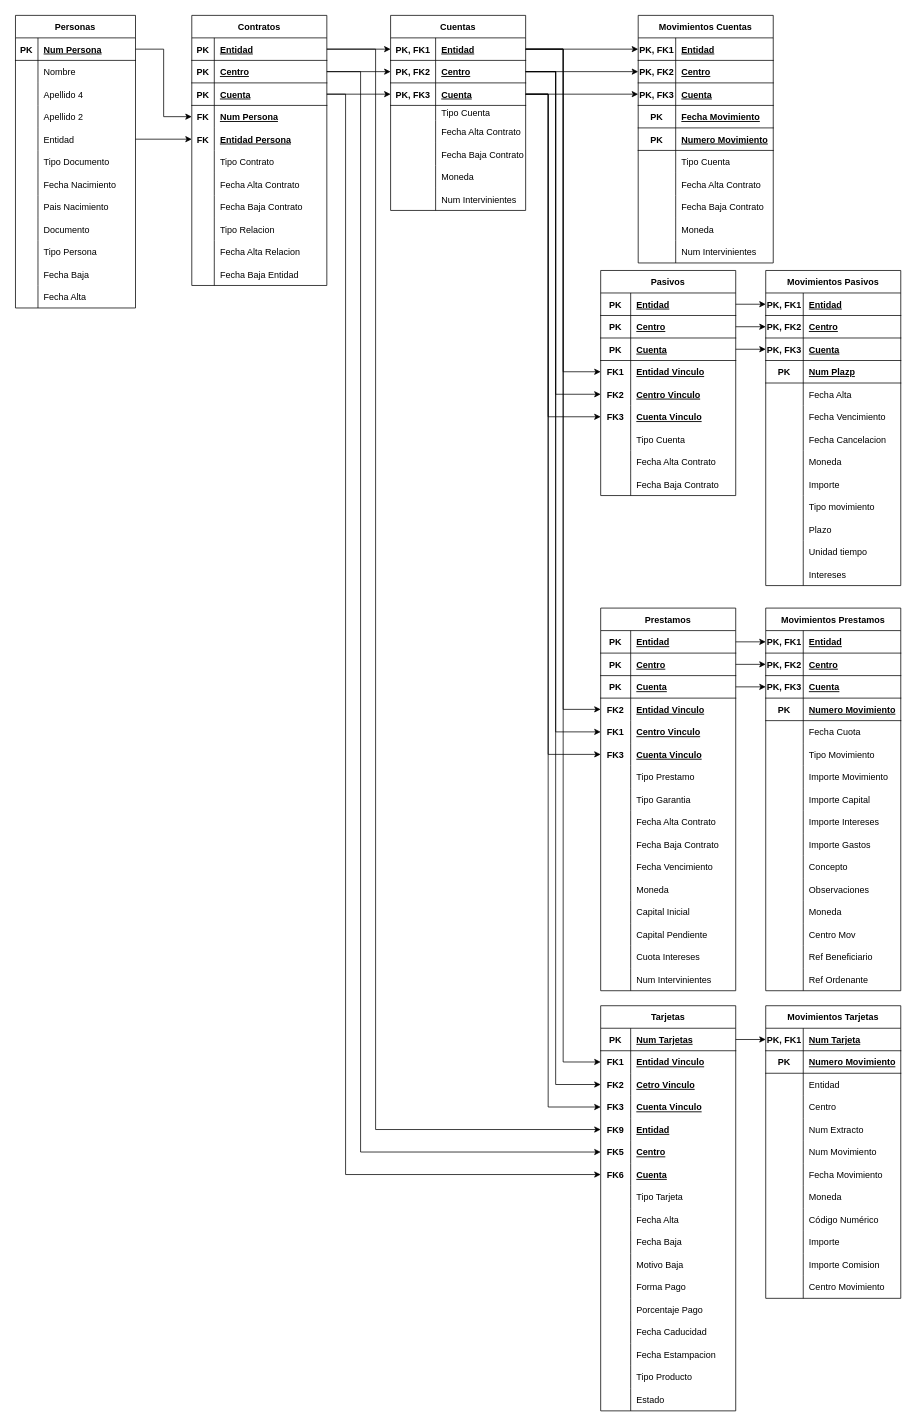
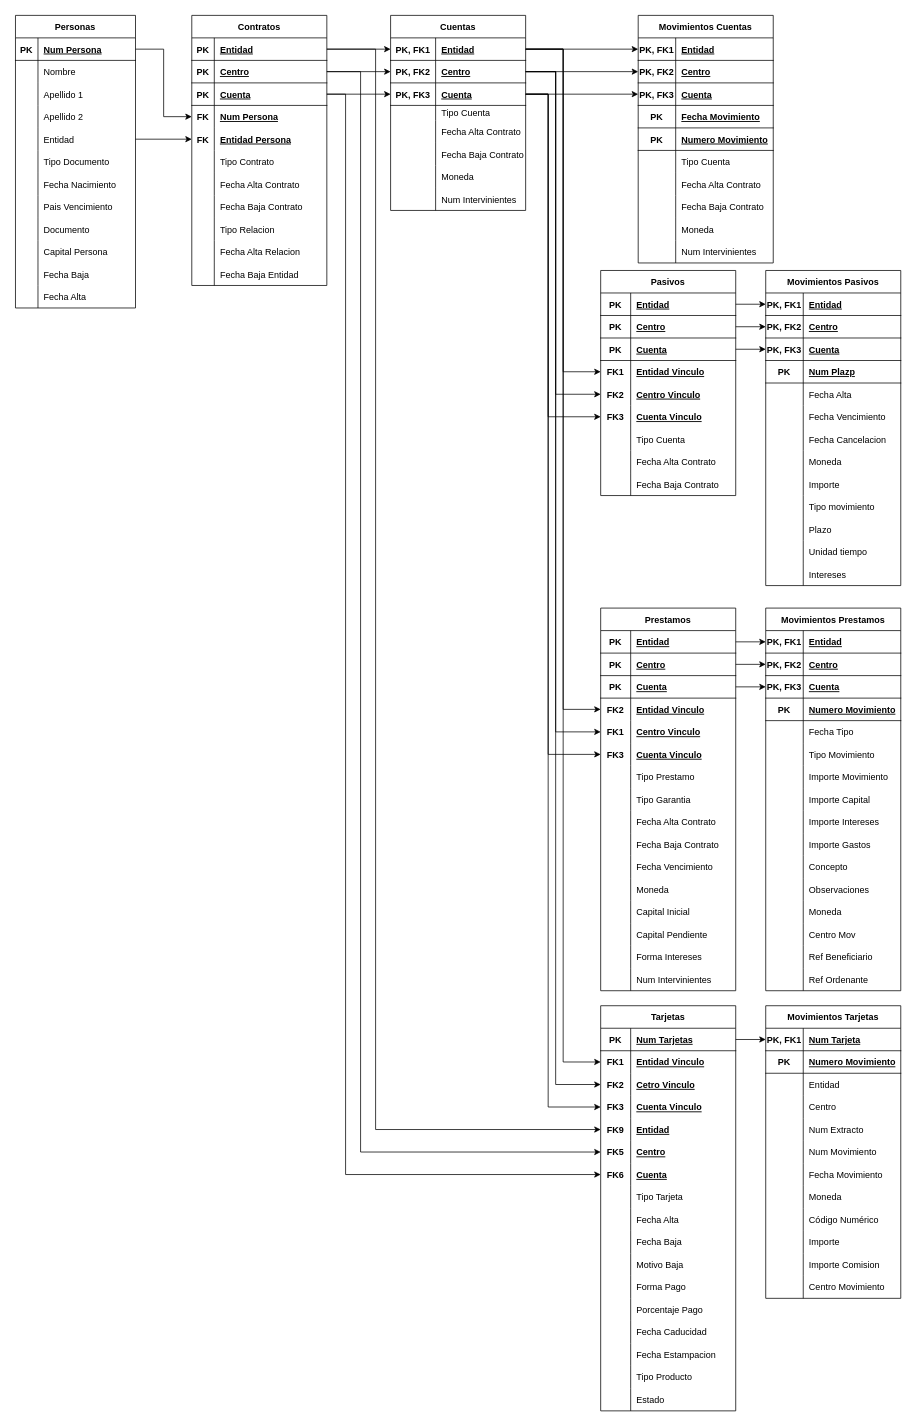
node "Apellido 4": label "Apellido 4" -> "Apellido 1"
node "Pais Nacimiento": label "Pais Nacimiento" -> "Pais Vencimiento"
node "Tipo Persona": label "Tipo Persona" -> "Capital Persona"
node "Fecha Cuota": label "Fecha Cuota" -> "Fecha Tipo"
node "Cuota Intereses": label "Cuota Intereses" -> "Forma Intereses"
